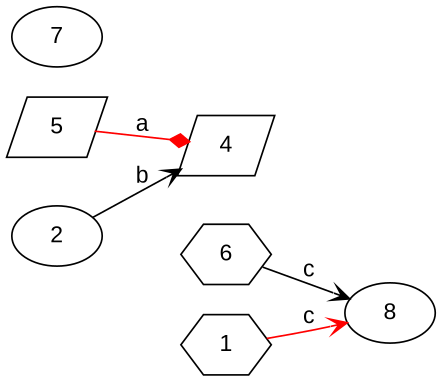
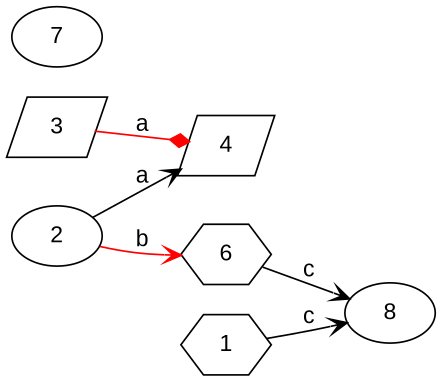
node "5": label "5" -> "3"
edge "2" -> "4": label "b" -> "a"
edge "2" -> "6": added, label "b"
edge "1" -> "8": color red -> black
